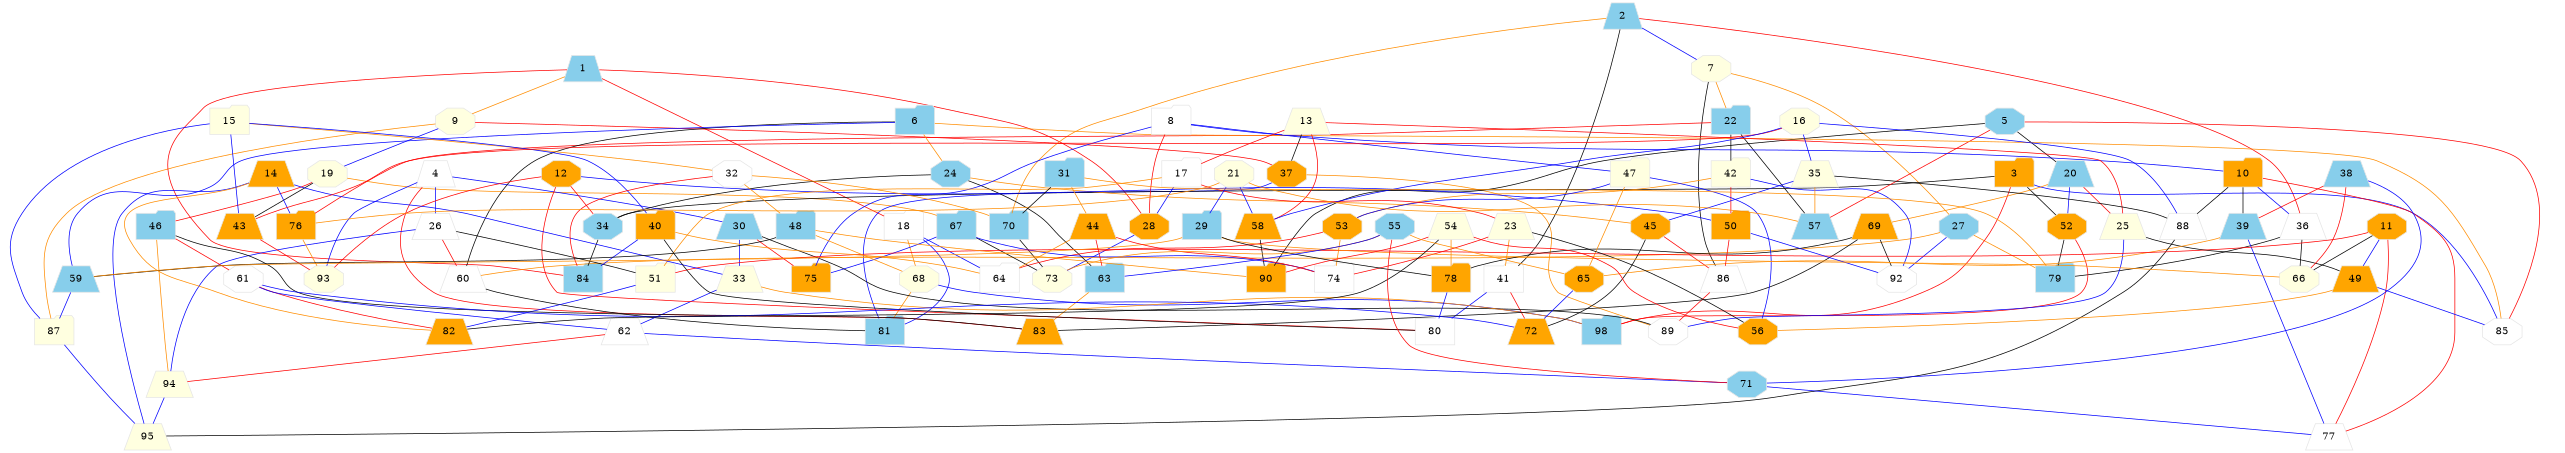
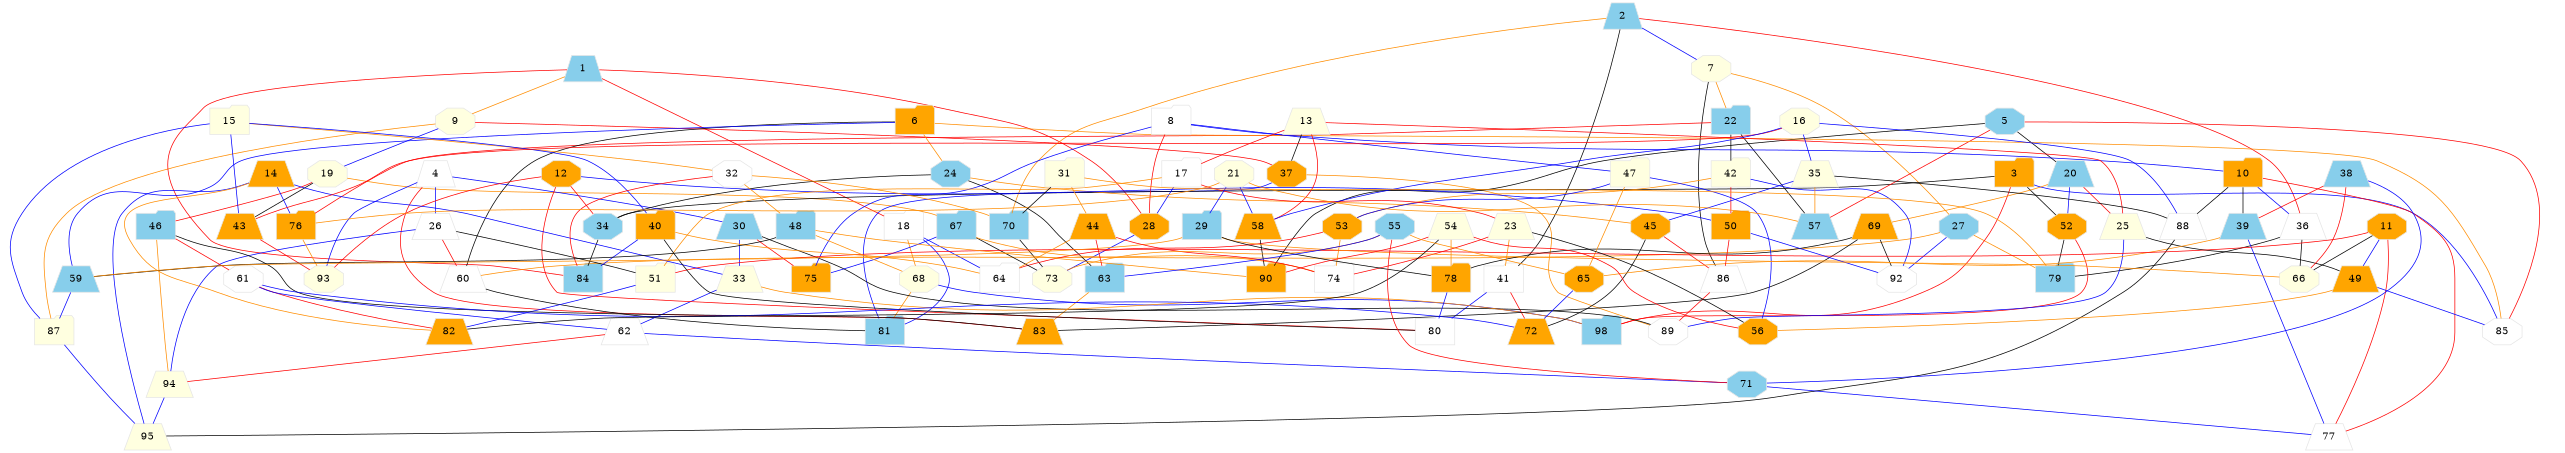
node "6": fillcolor skyblue -> orange
node "31": fillcolor skyblue -> lightyellow
edge "67" -- "74": color blue -> darkorange
